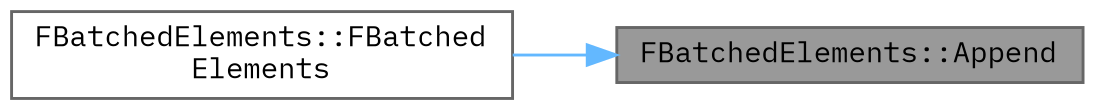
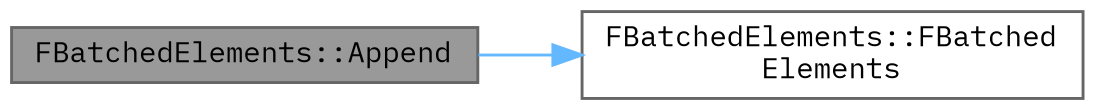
edge "FBatchedElements::FBatched Elements" -> "FBatchedElements::Append": reversed
